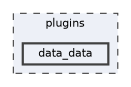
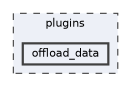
node "data_data": label "data_data" -> "offload_data"
